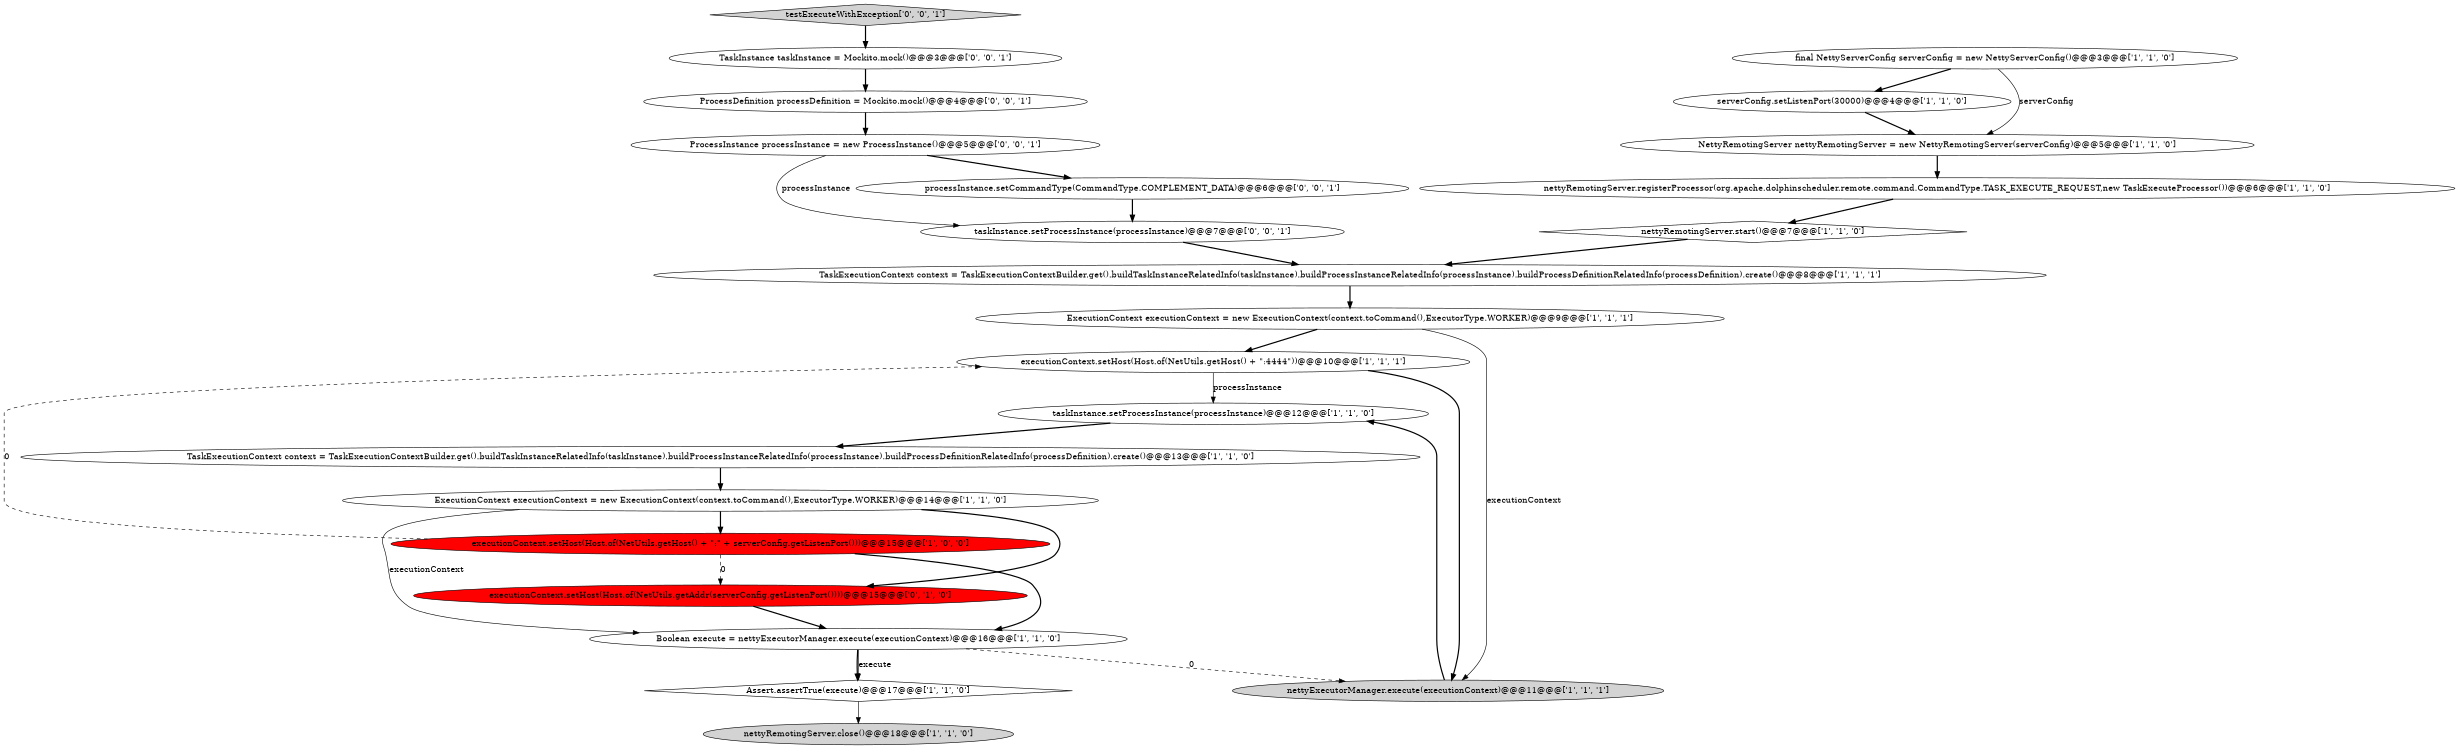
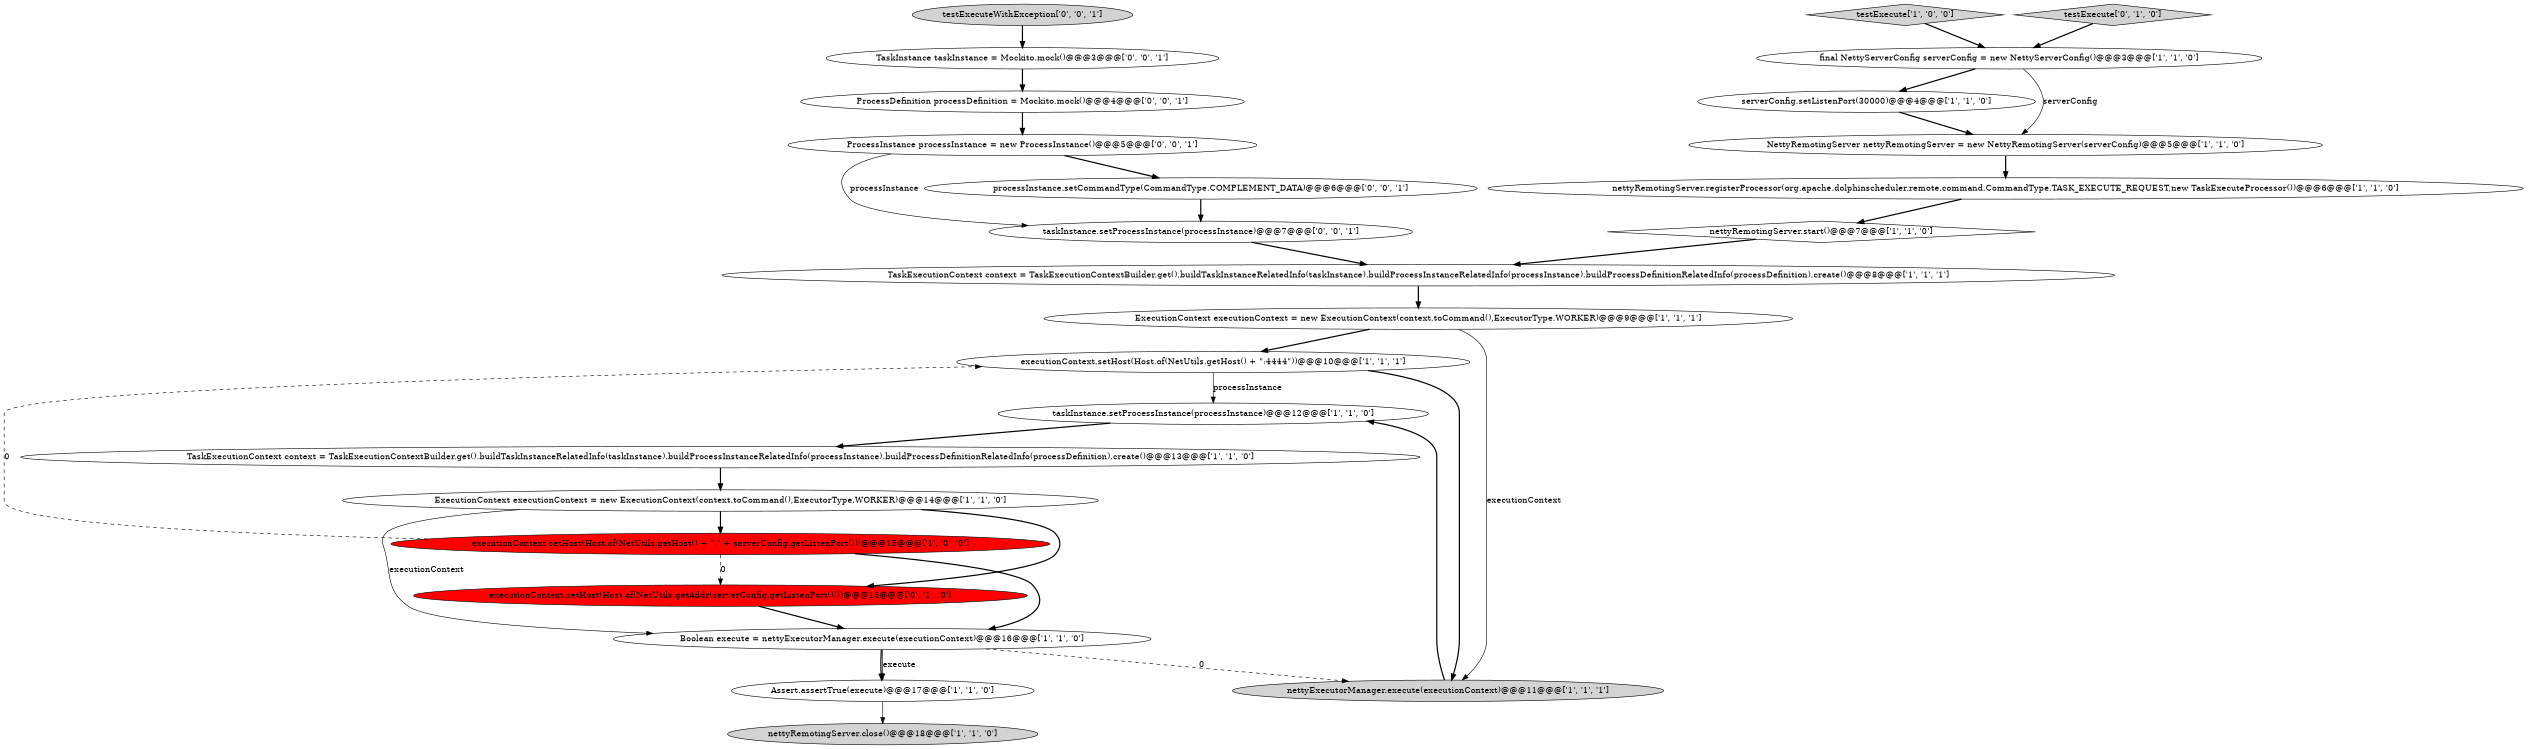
node "testExecuteWithException['0', '0', '1']": shape diamond -> ellipse
node "testExecute['1', '0', '0']": added
node "testExecute['0', '1', '0']": added
node "Assert.assertTrue(execute)@@@17@@@['1', '1', '0']": shape diamond -> ellipse
